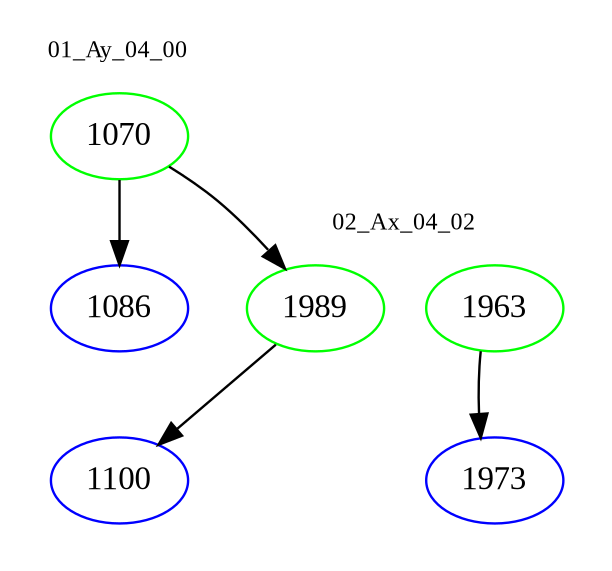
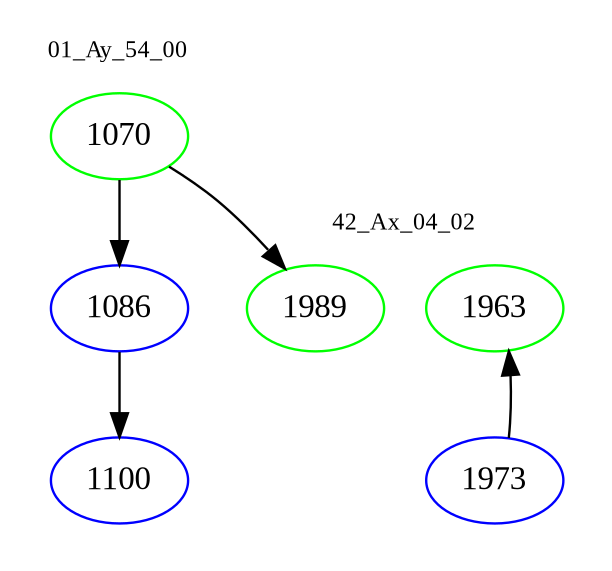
cluster "01_Ay_04_00": label "01_Ay_04_00" -> "01_Ay_54_00"
cluster "02_Ax_04_02": label "02_Ax_04_02" -> "42_Ax_04_02"
edge "1989" -> "1100": now "1086" -> "1100"
edge "1963" -> "1973": reversed
